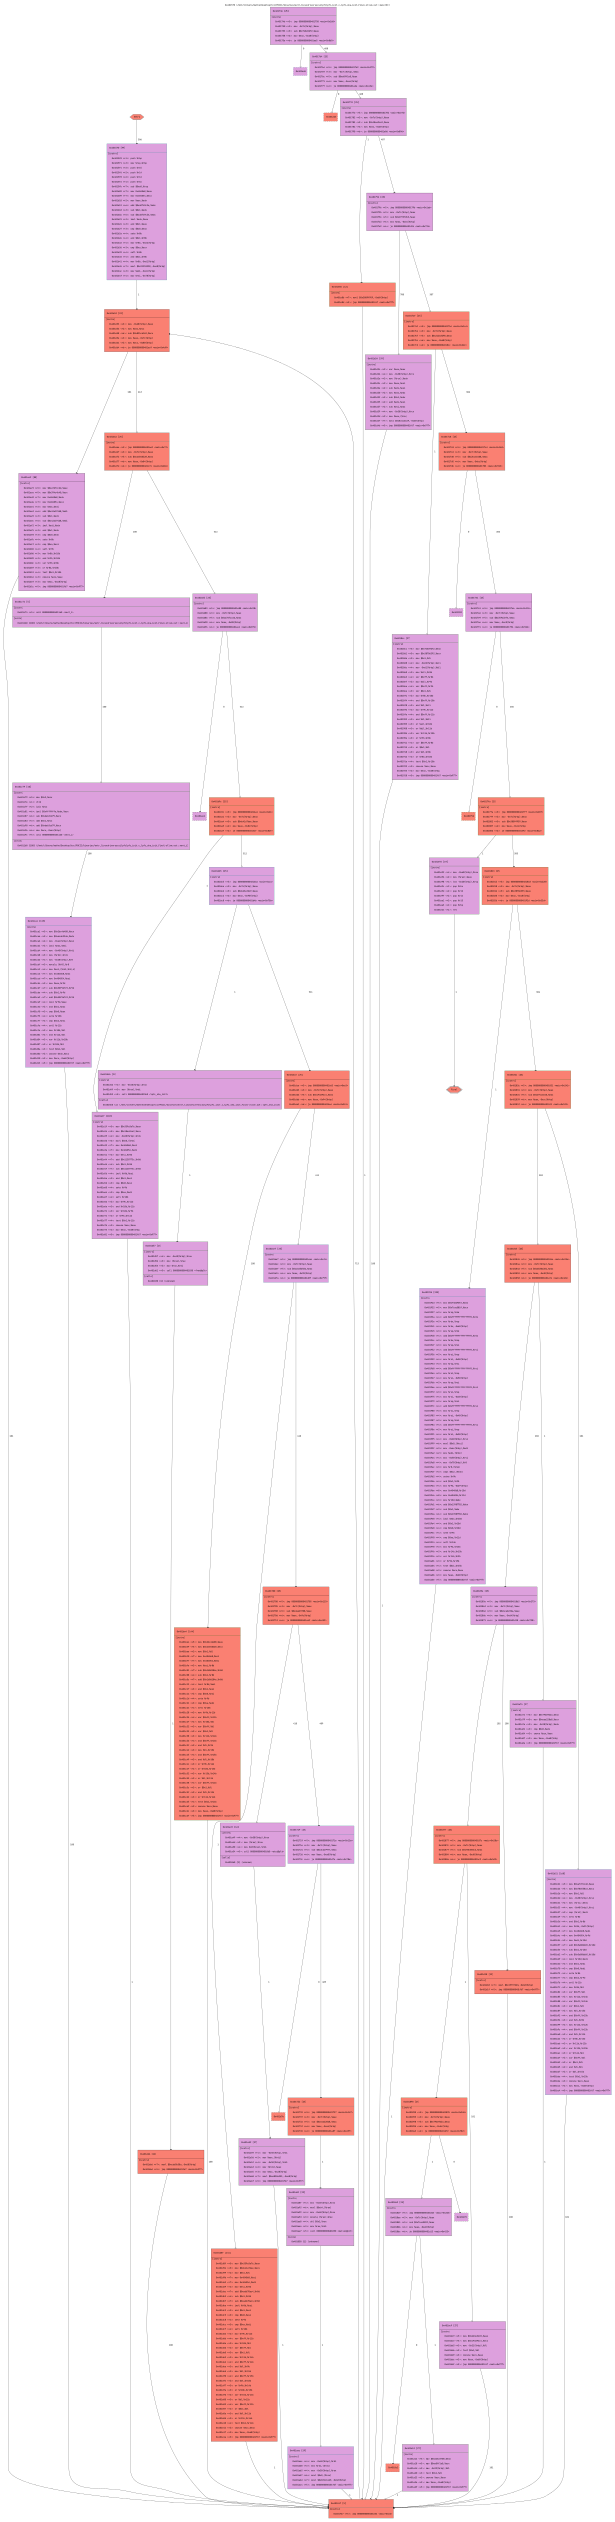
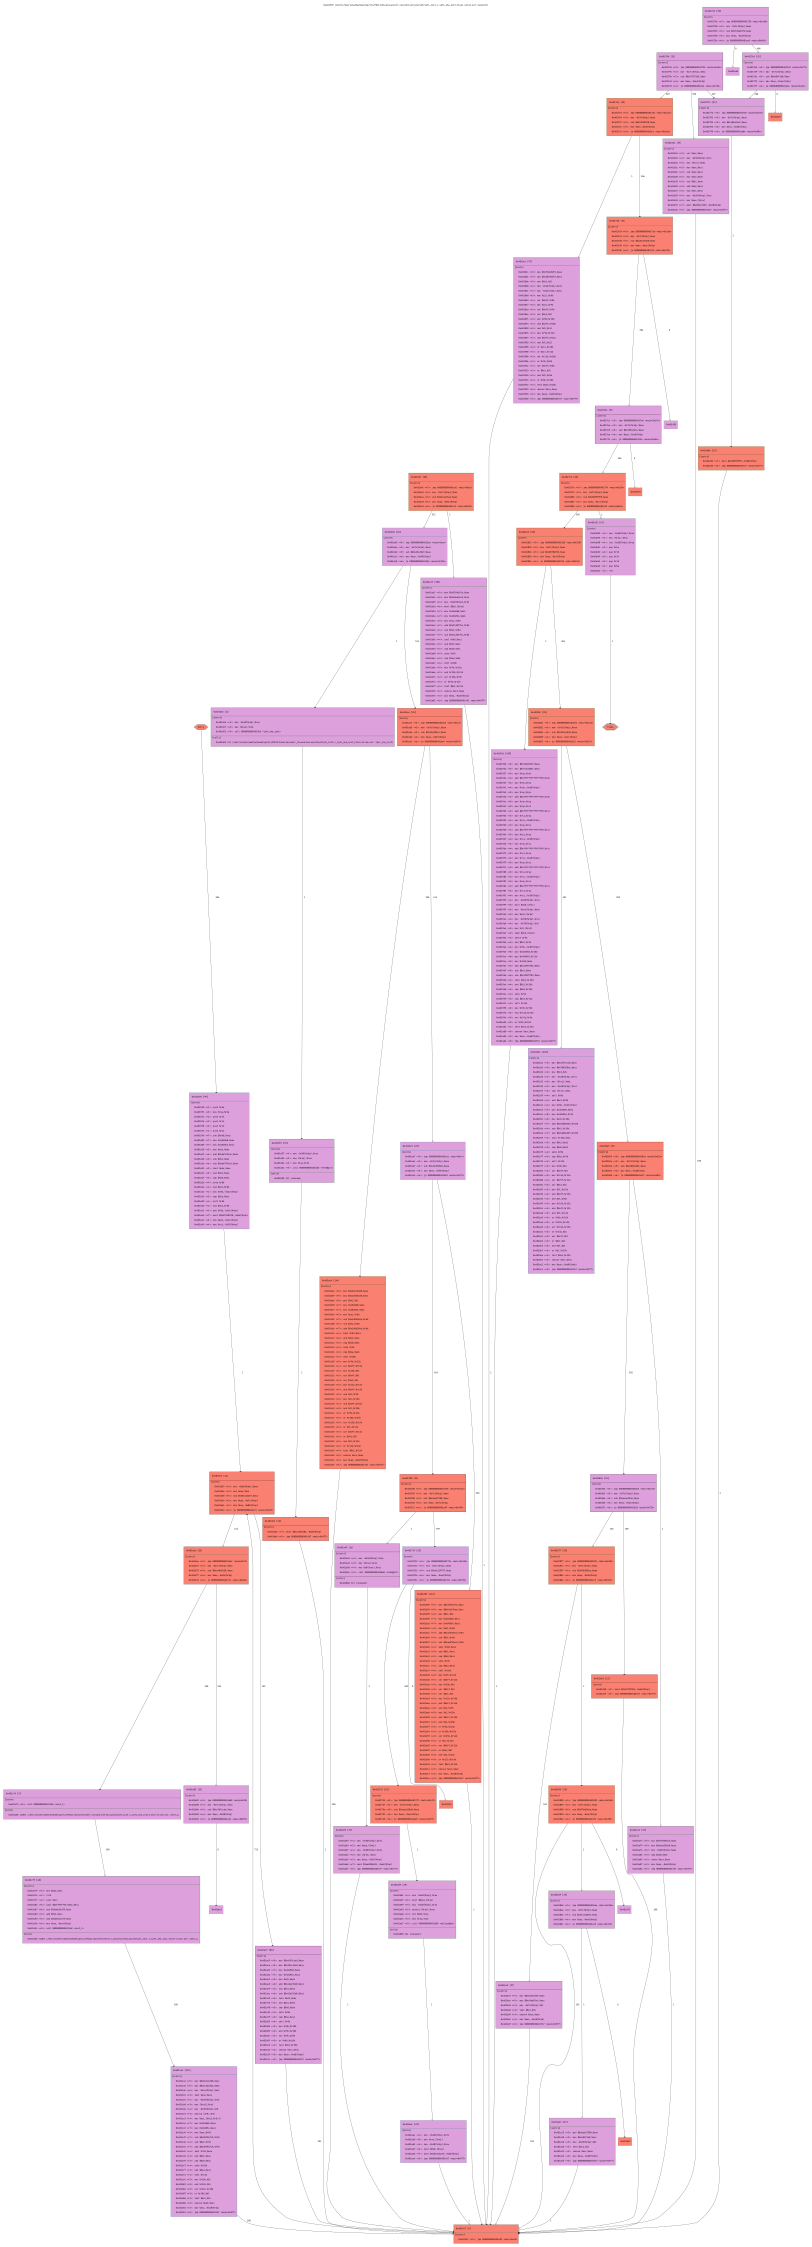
edge "0x40177d [25]" -> "0x401796 [25]": reversed
edge "0x401683 [25]" -> "0x40169c [25]": removed, label "513"
edge "0x401700 [25]" -> "0x401a49 [16]": label " 410" -> " 1"
edge "0x4016e7 [25]" -> "0x401d8f [144]": label " 1" -> " 203"
edge "0x401d66 [12]" -> "0x401f67 [5]": label " 100" -> " 1"
edge "0x401b21 [168]" -> "0x401f67 [5]": now "0x401890 [25]" -> "0x401f67 [5]"
